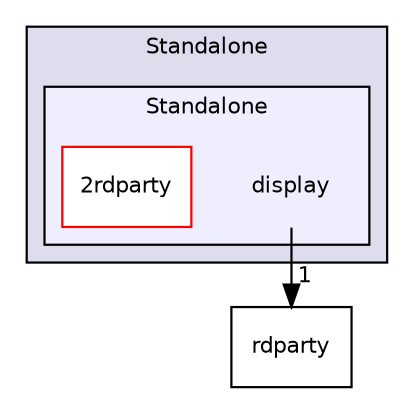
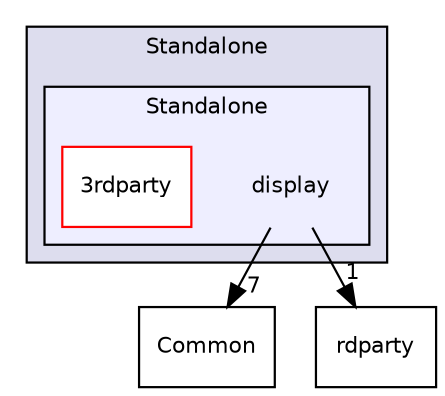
node "2rdparty": label "2rdparty" -> "3rdparty"
node "Common": added
